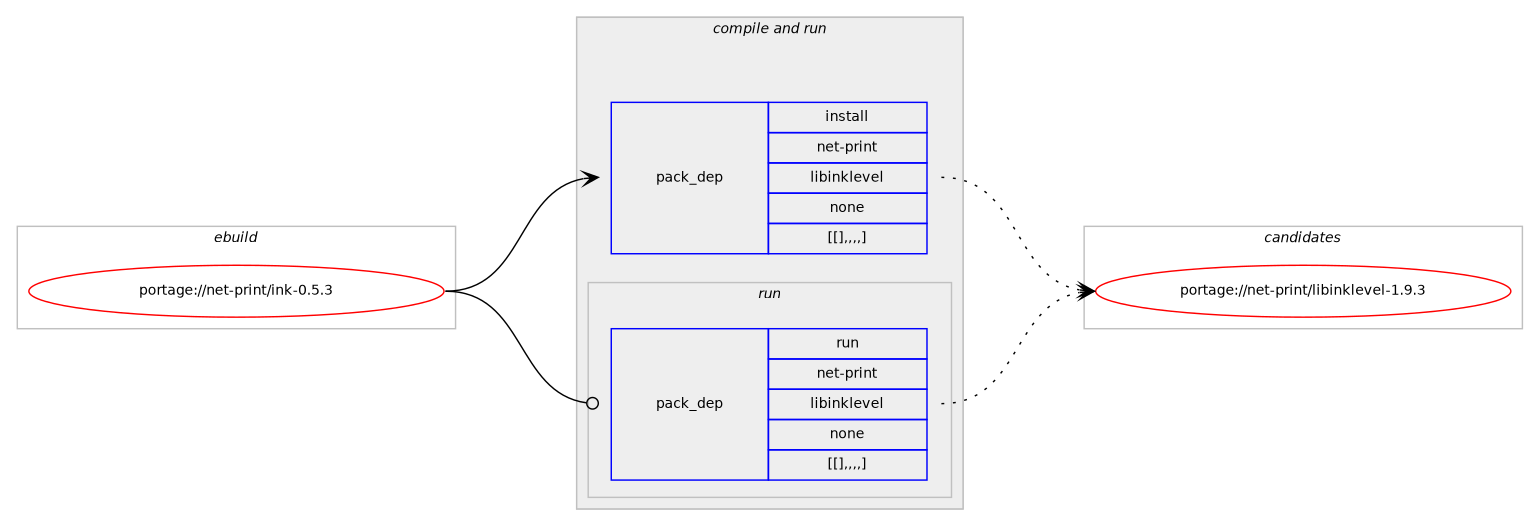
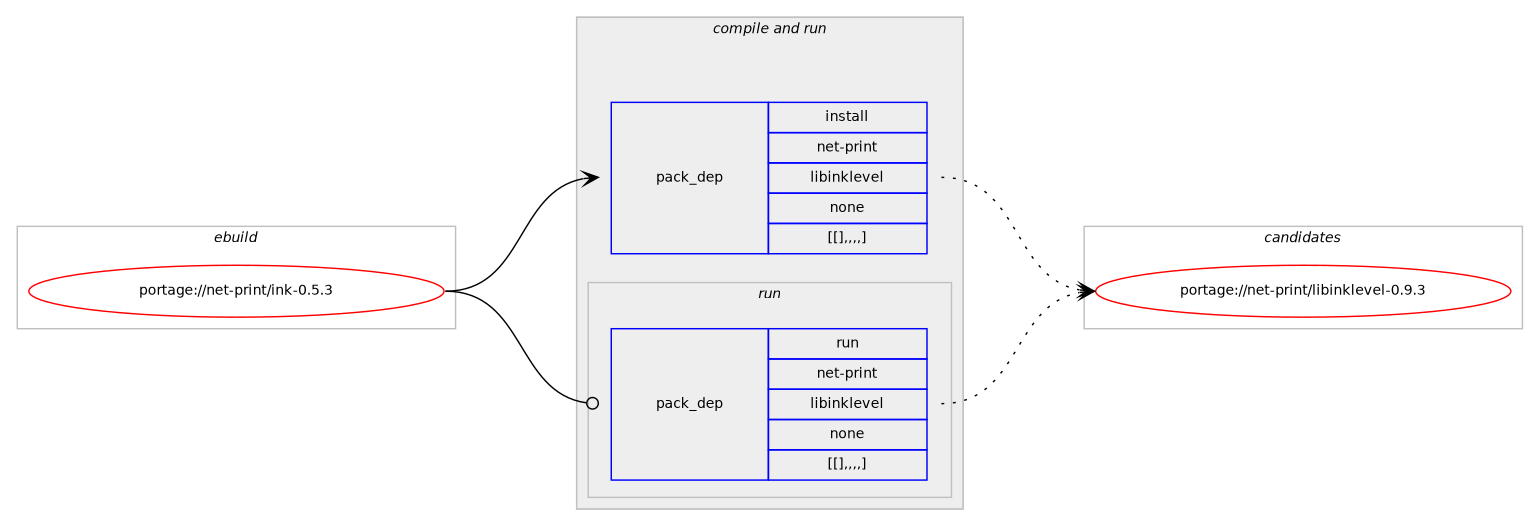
node "portage://net-print/libinklevel-1.9.3": label "portage://net-print/libinklevel-1.9.3" -> "portage://net-print/libinklevel-0.9.3"
